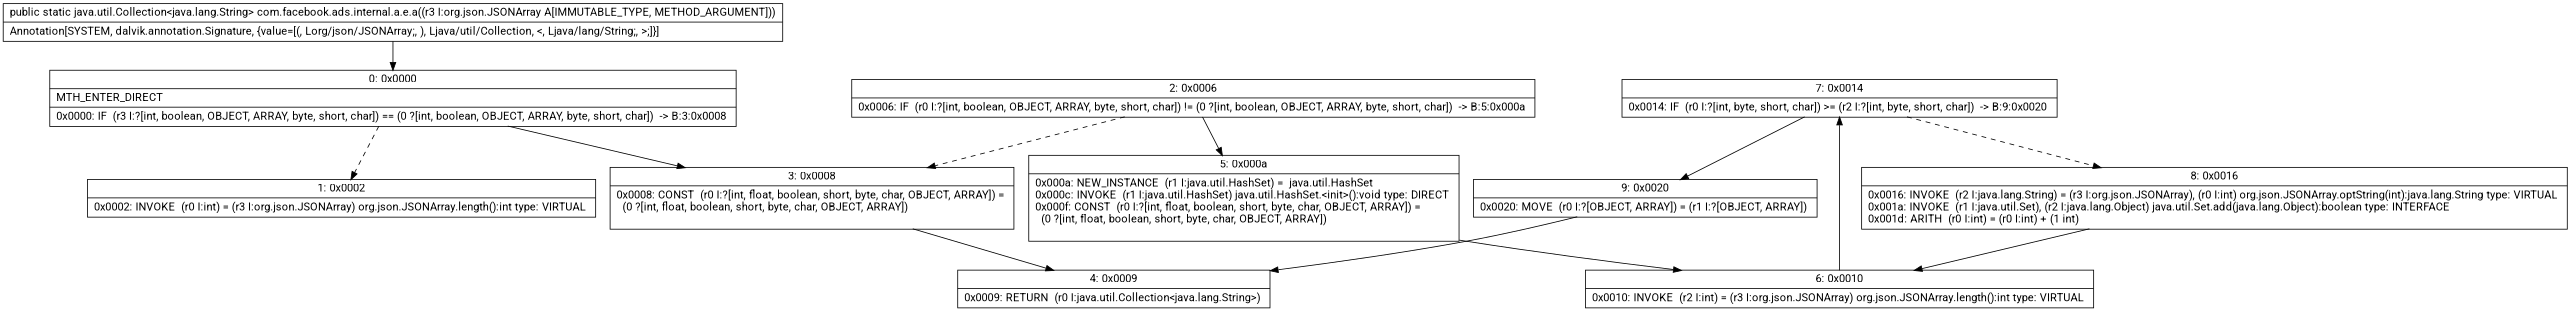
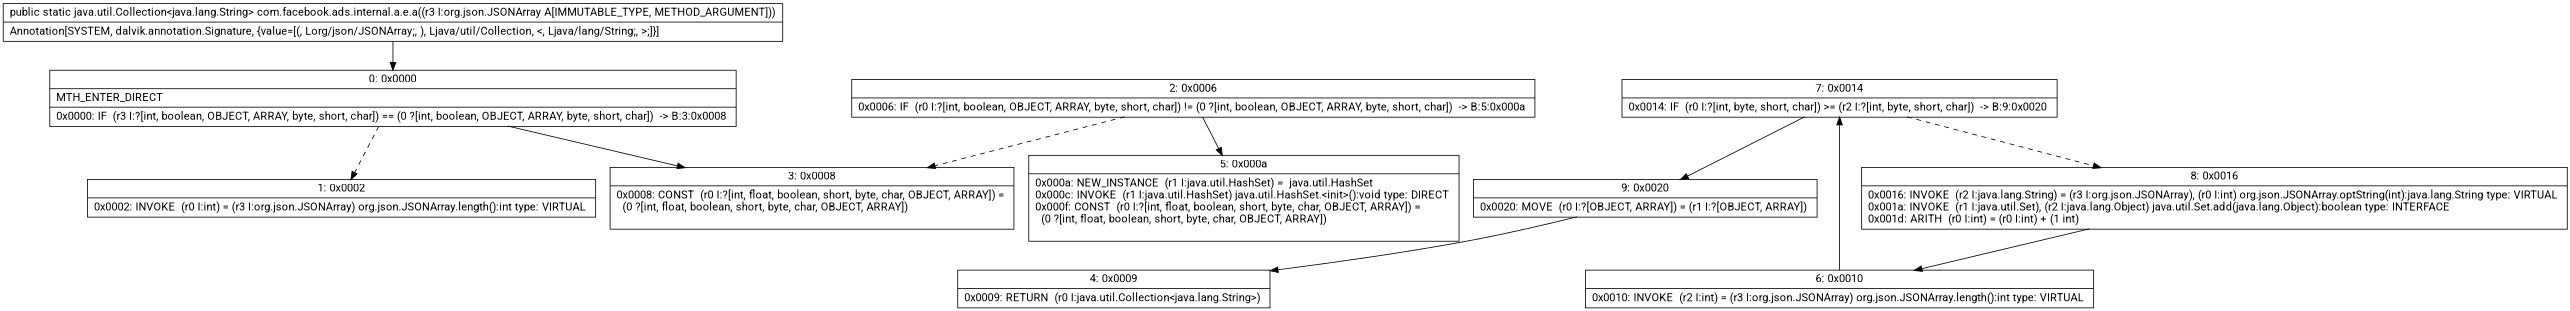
edge "3: 0x0008" -> "4: 0x0009": removed
edge "5: 0x000a" -> "6: 0x0010": removed
